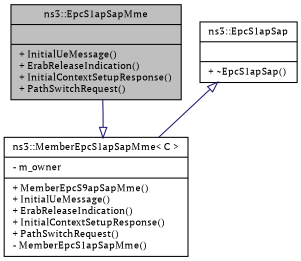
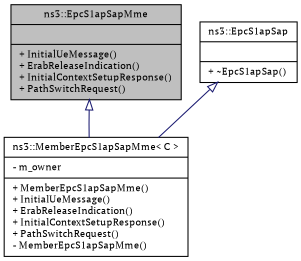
edge "ns3::EpcS1apSapMme" -> "ns3::MemberEpcS1apSapMme< C >": reversed
node "ns3::MemberEpcS1apSapMme< C >": text "+ MemberEpcS9apSapMme()" -> "+ MemberEpcS1apSapMme()"
